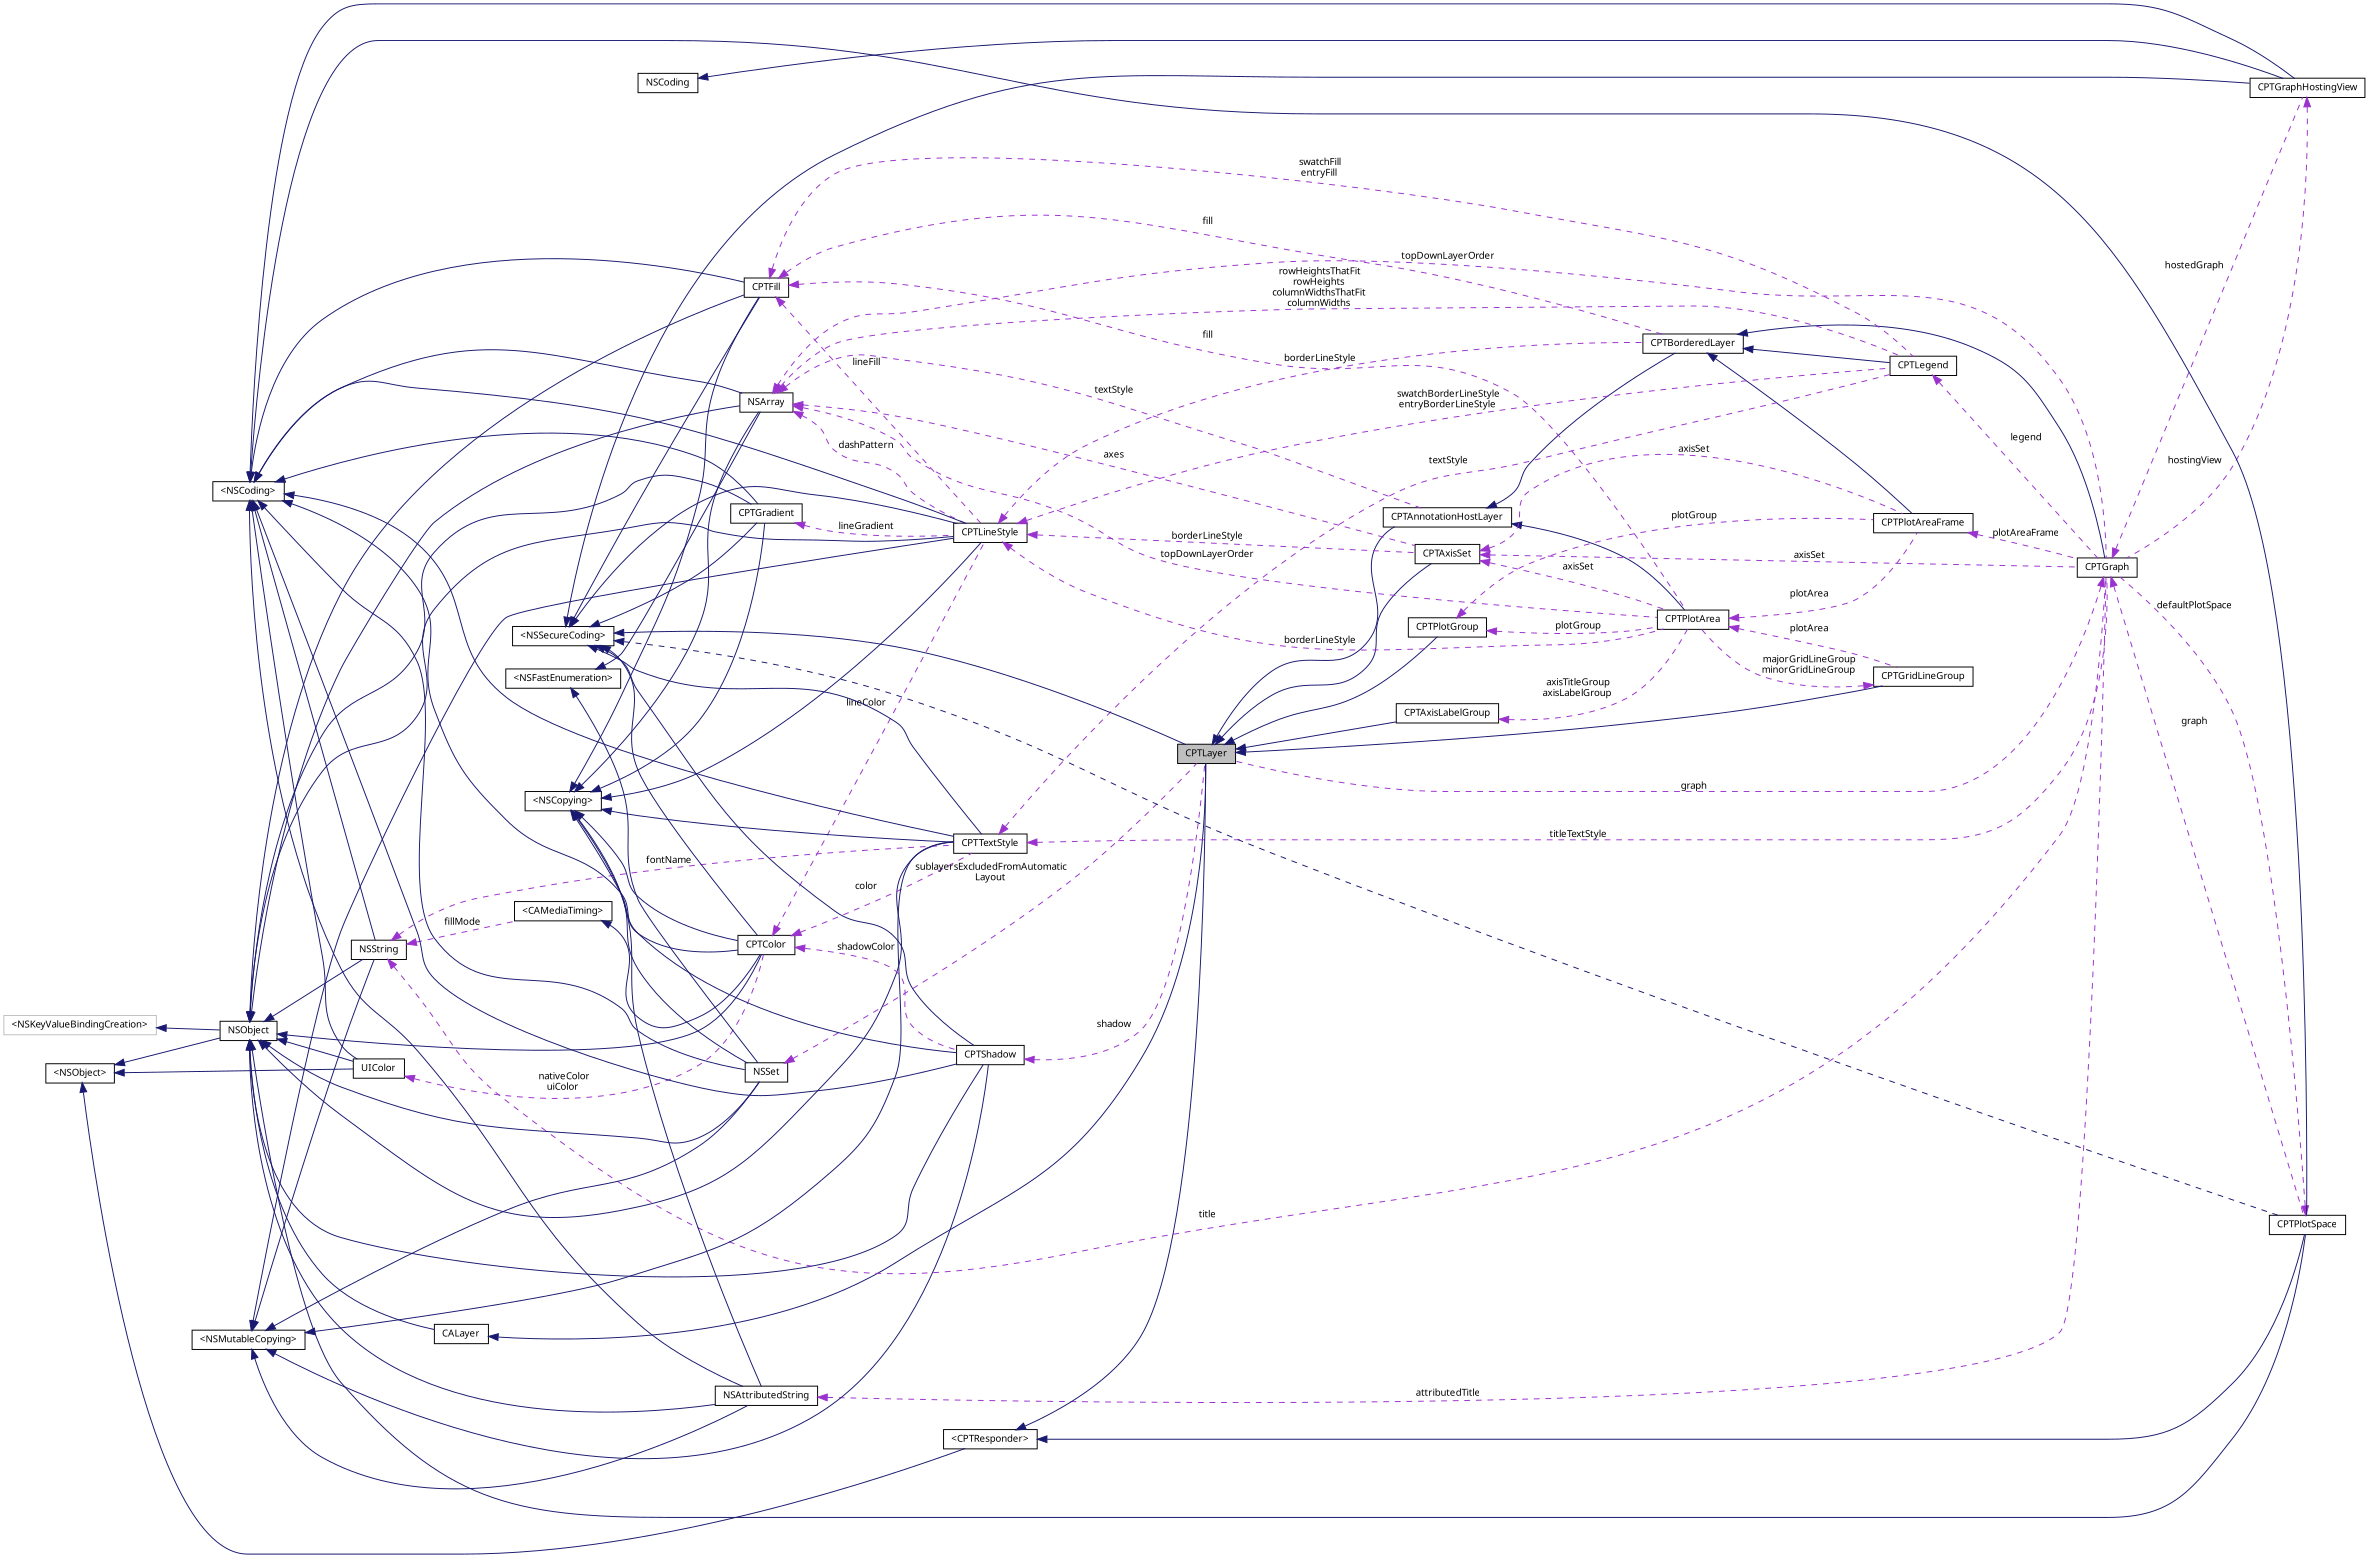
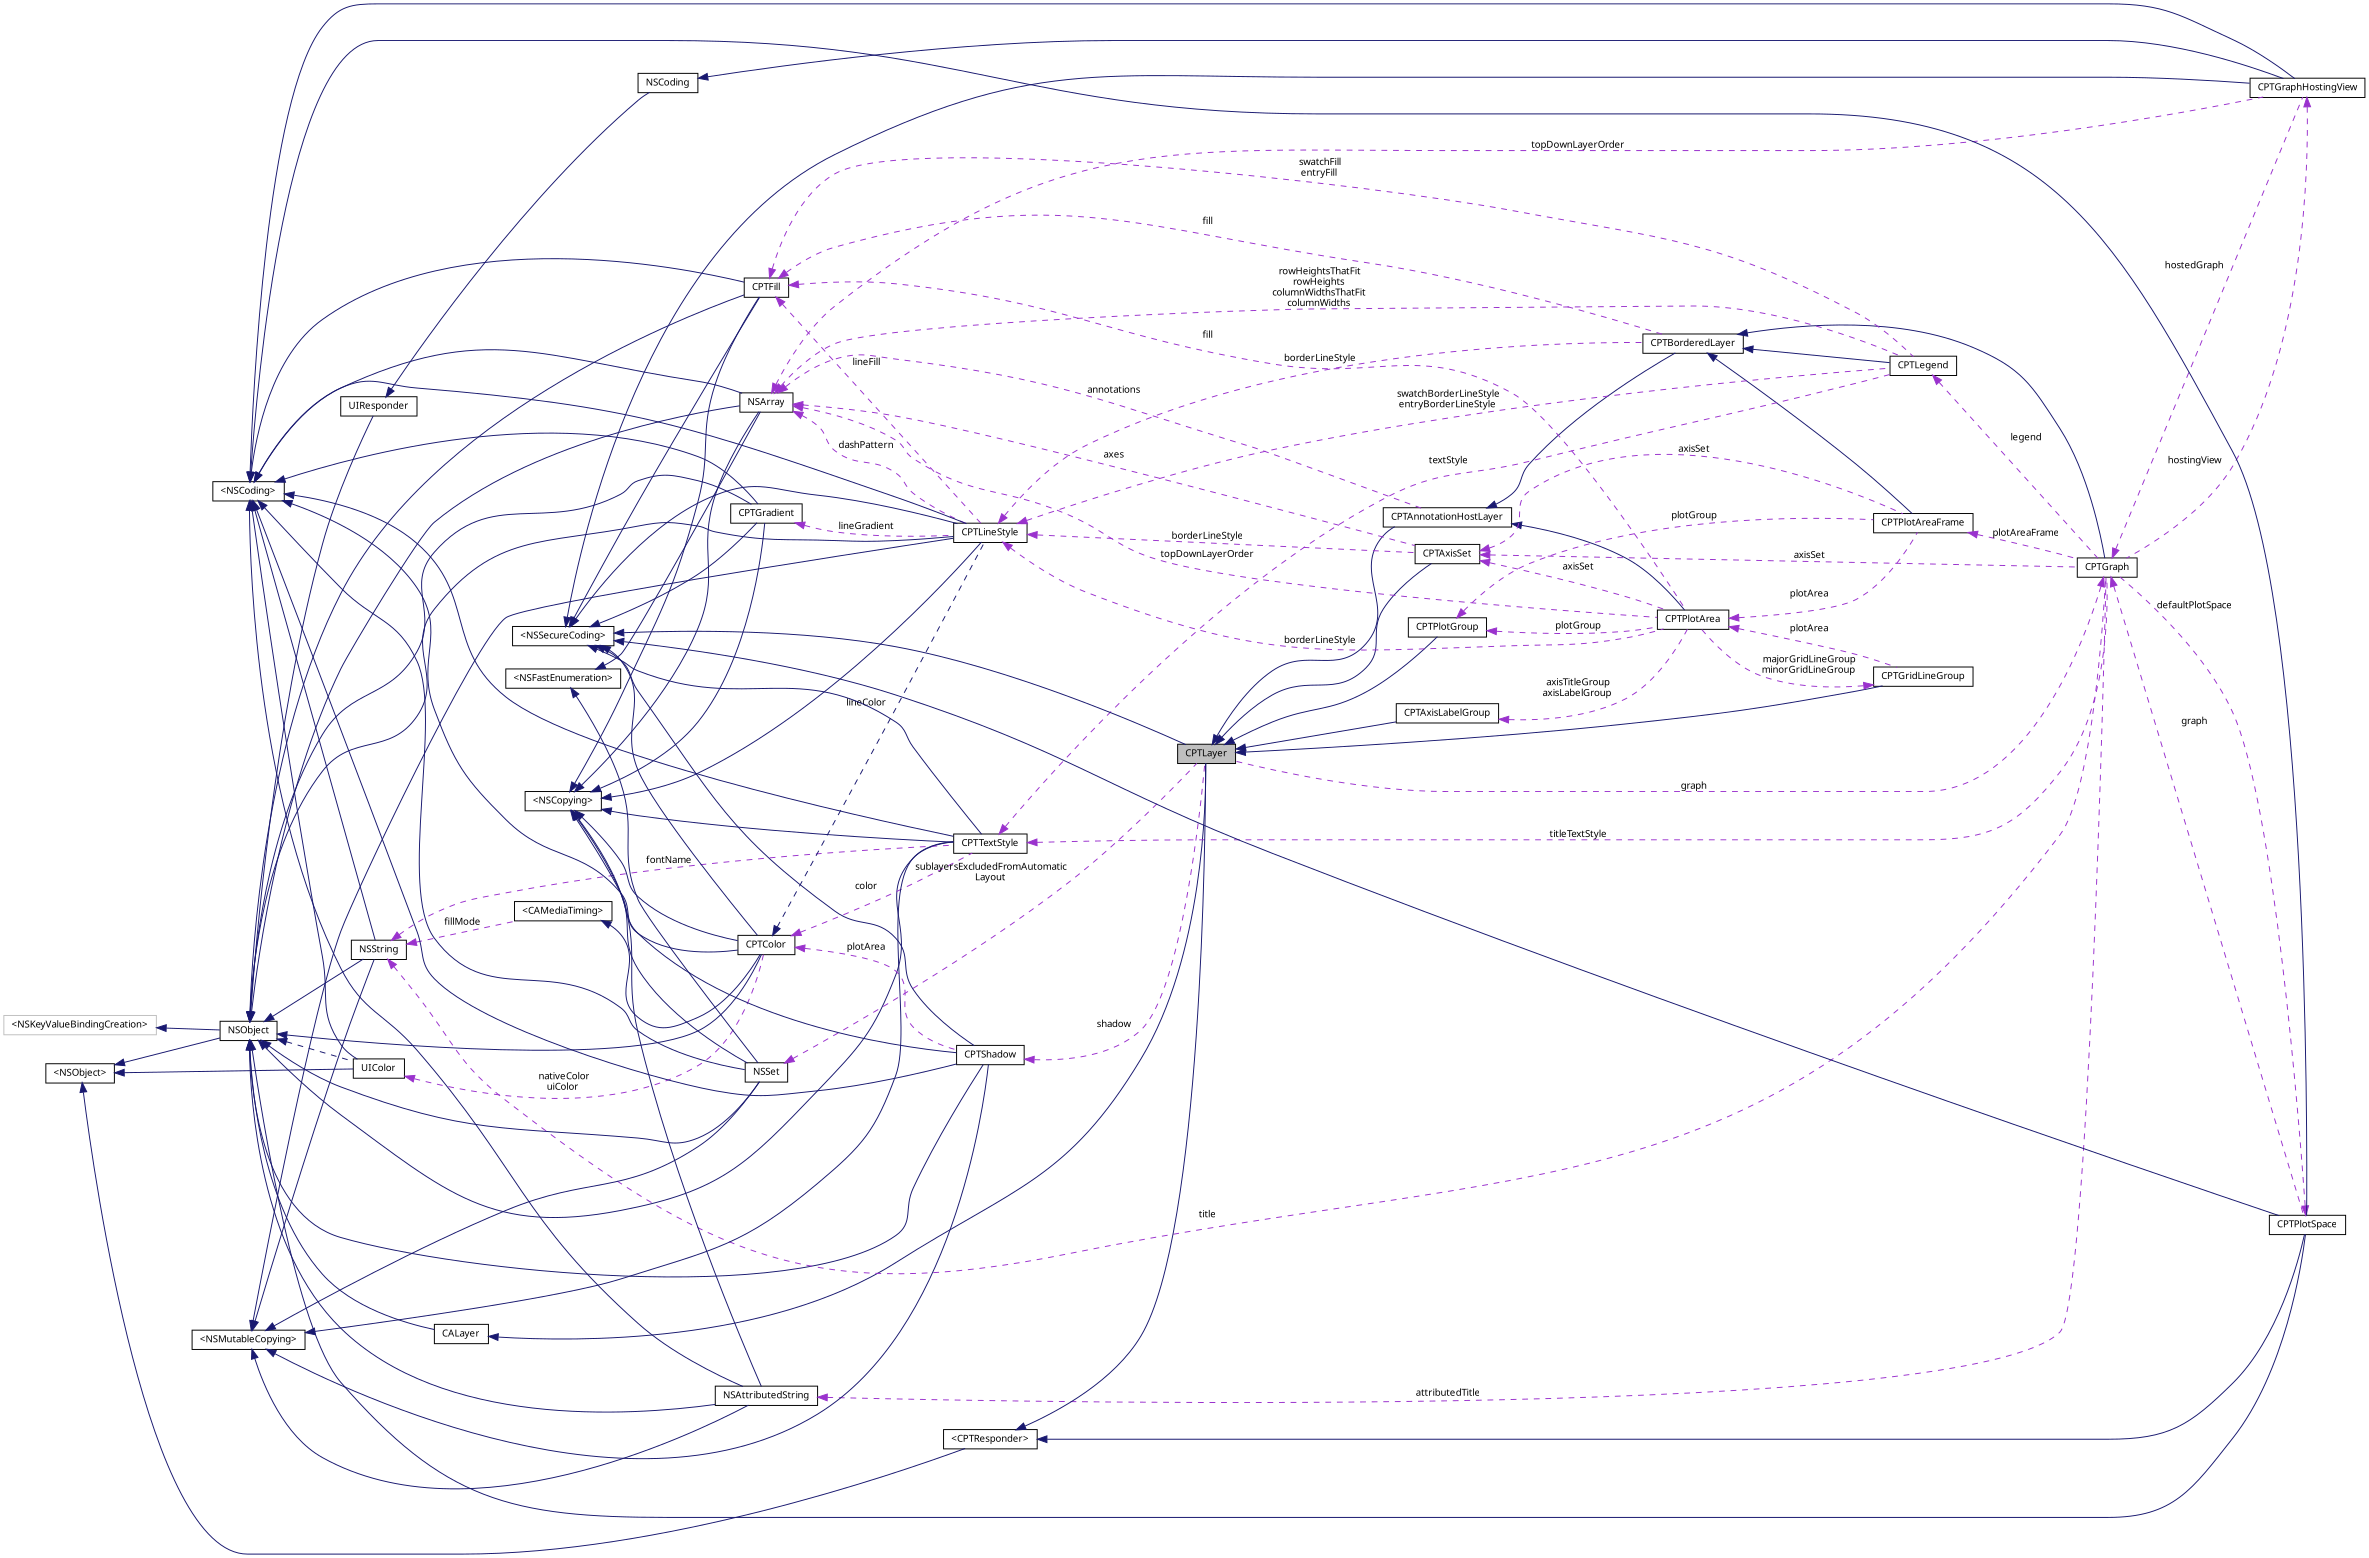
edge "CPTGraph" -> "NSArray": now "CPTGraphHostingView" -> "NSArray"
edge "CPTAnnotationHostLayer" -> "NSArray": label " textStyle" -> " annotations"
node "UIResponder": added
edge "CPTLineStyle" -> "CPTColor": color darkorchid3 -> midnightblue
edge "CPTPlotSpace" -> "<NSSecureCoding>": style dashed -> solid
edge "CPTShadow" -> "CPTColor": label " shadowColor" -> " plotArea"
edge "UIColor" -> "NSObject": style solid -> dashed
